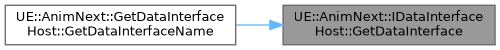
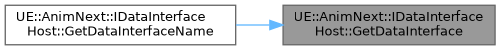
node "UE::AnimNext::GetDataInterface Host::GetDataInterfaceName": label "UE::AnimNext::GetDataInterface Host::GetDataInterfaceName" -> "UE::AnimNext::IDataInterface Host::GetDataInterfaceName"
